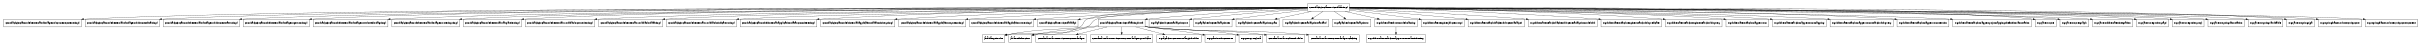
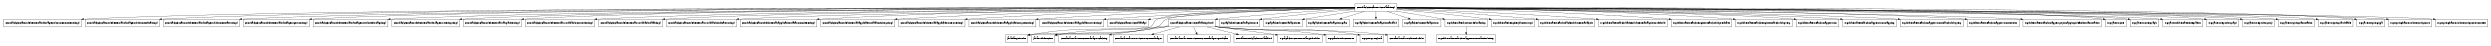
node "com_hack23_cia_model_internal_application_secure_impl": added
node "com_fasterxml_jackson_databind": added
